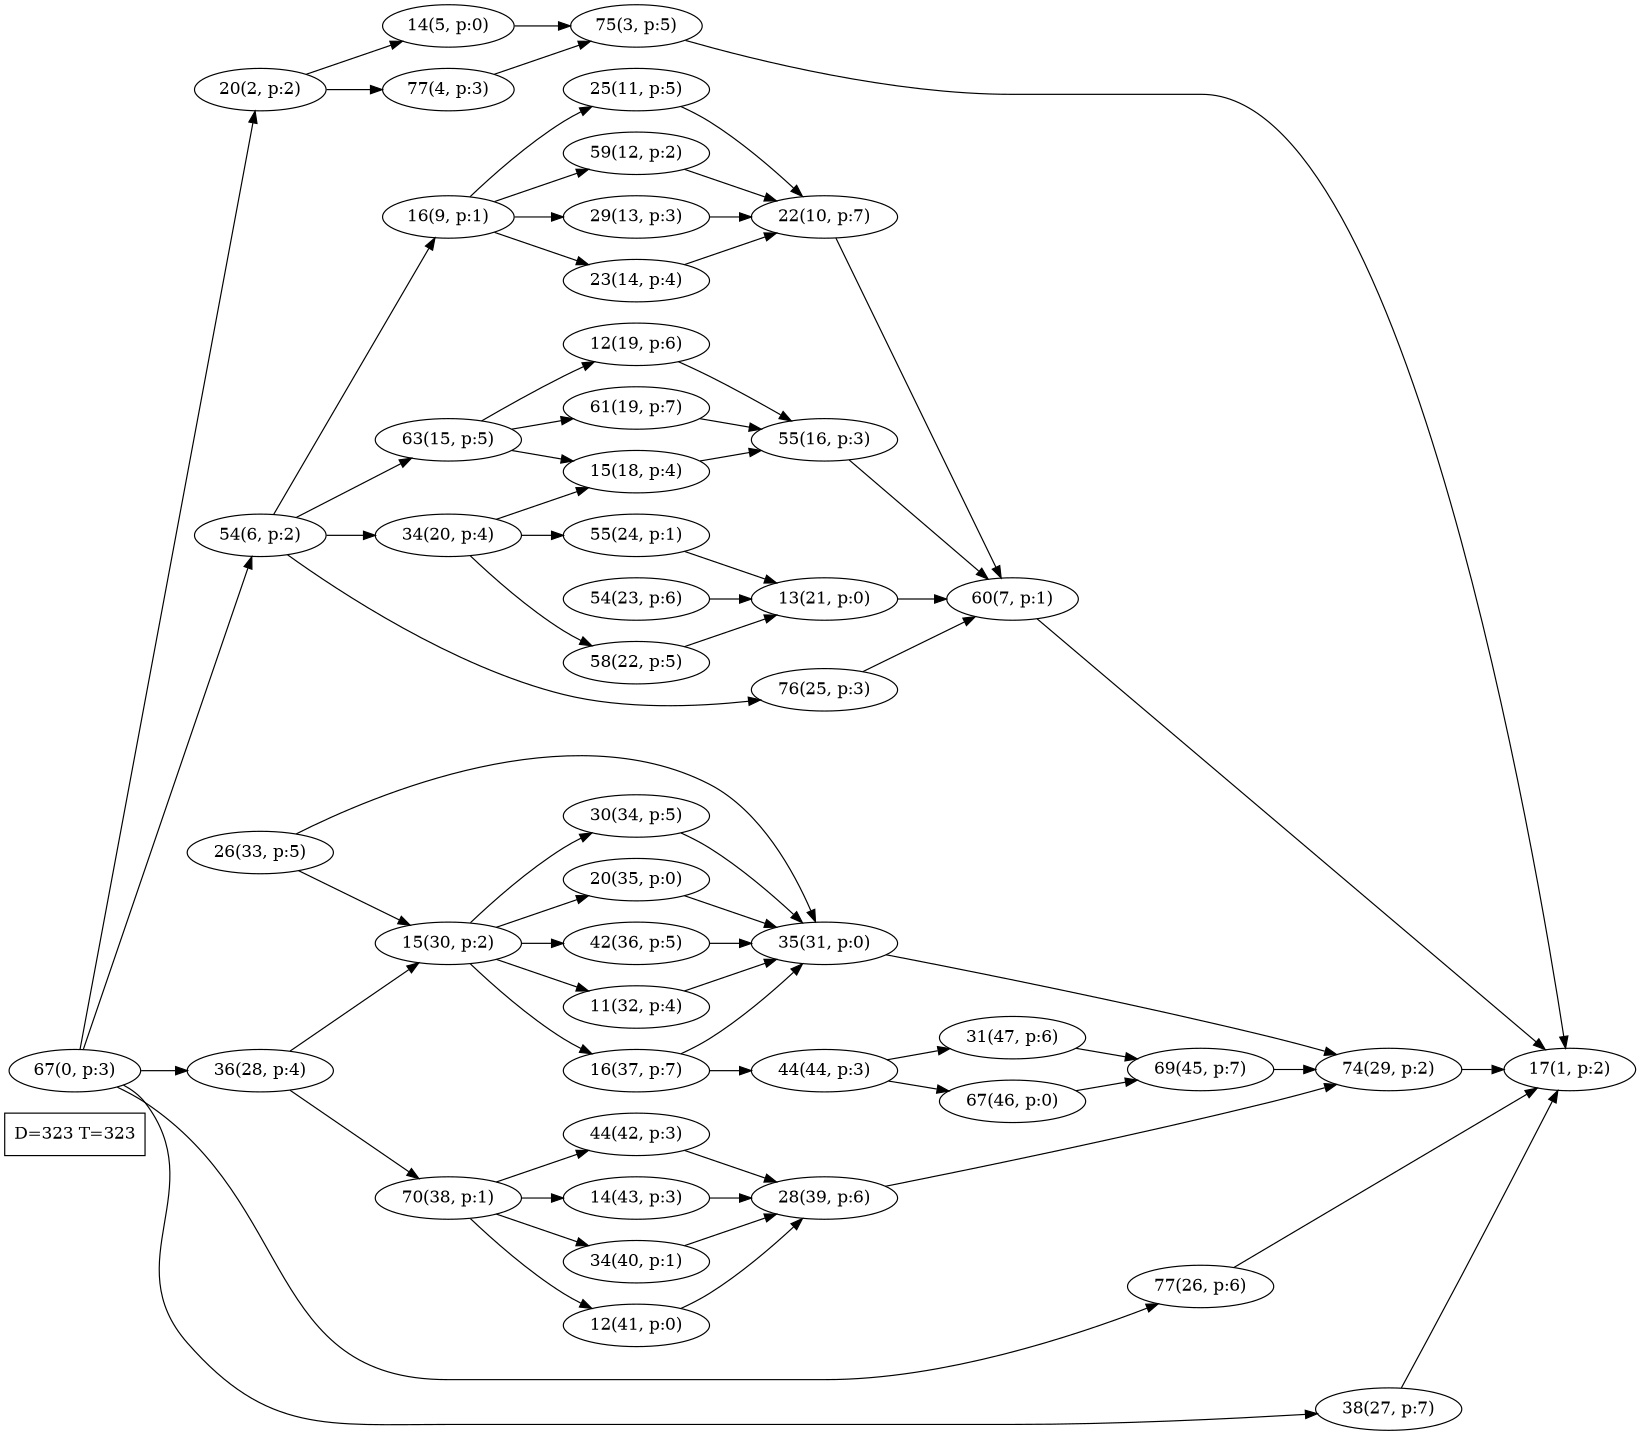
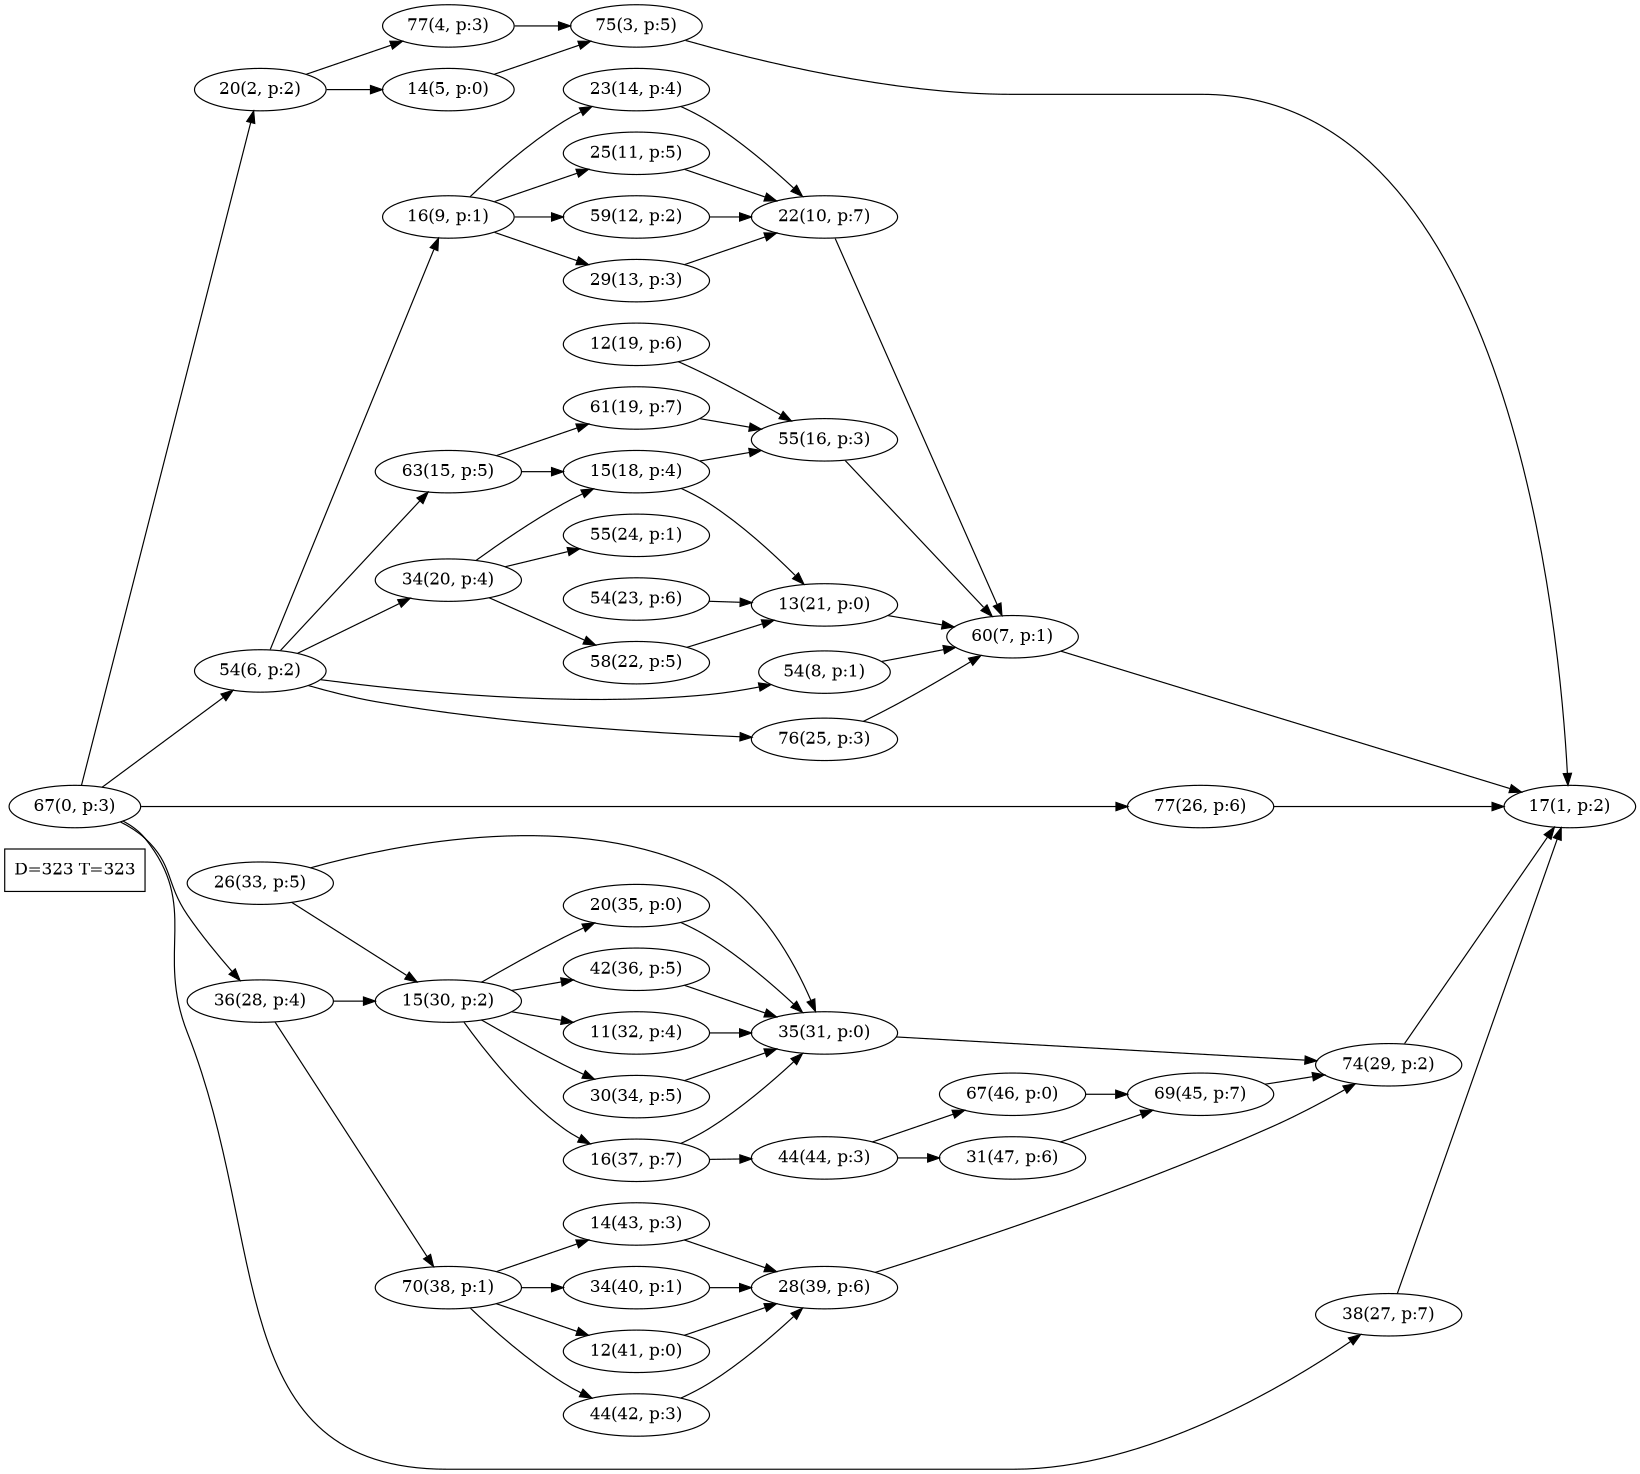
edge "63(15, p:5)" -> "12(19, p:6)": removed
edge "55(24, p:1)" -> "13(21, p:0)": now "15(18, p:4)" -> "13(21, p:0)"
node "54(8, p:1)": added
